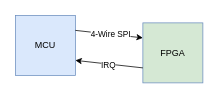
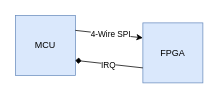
node "FPGA": fillcolor #d5e8d4 -> #dae8fc
edge "FPGA" -> "MCU": arrowhead classic -> diamond
